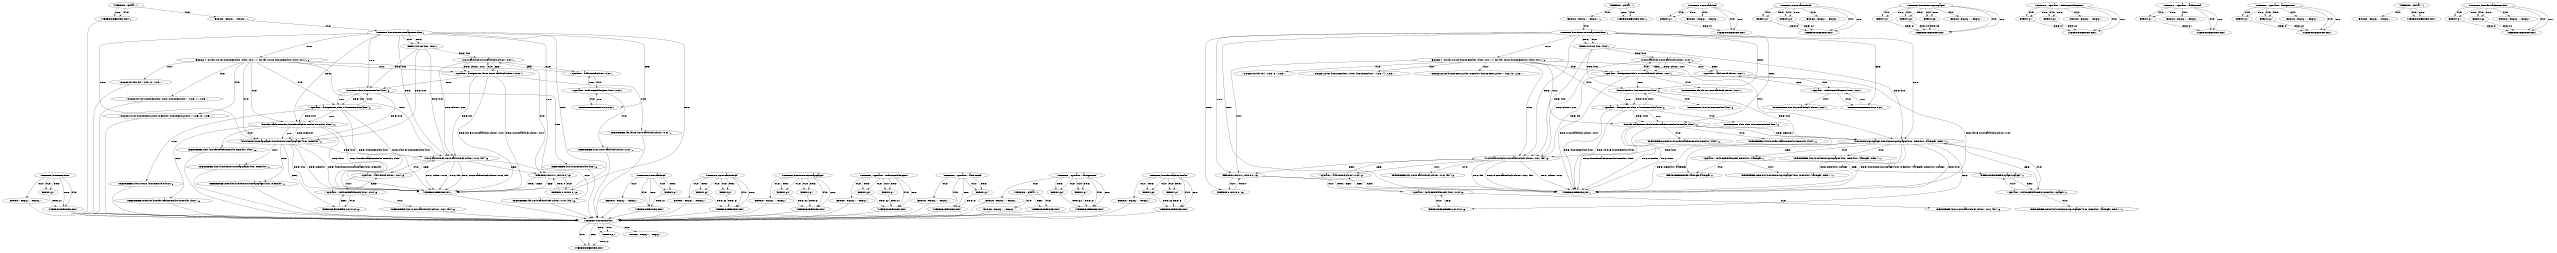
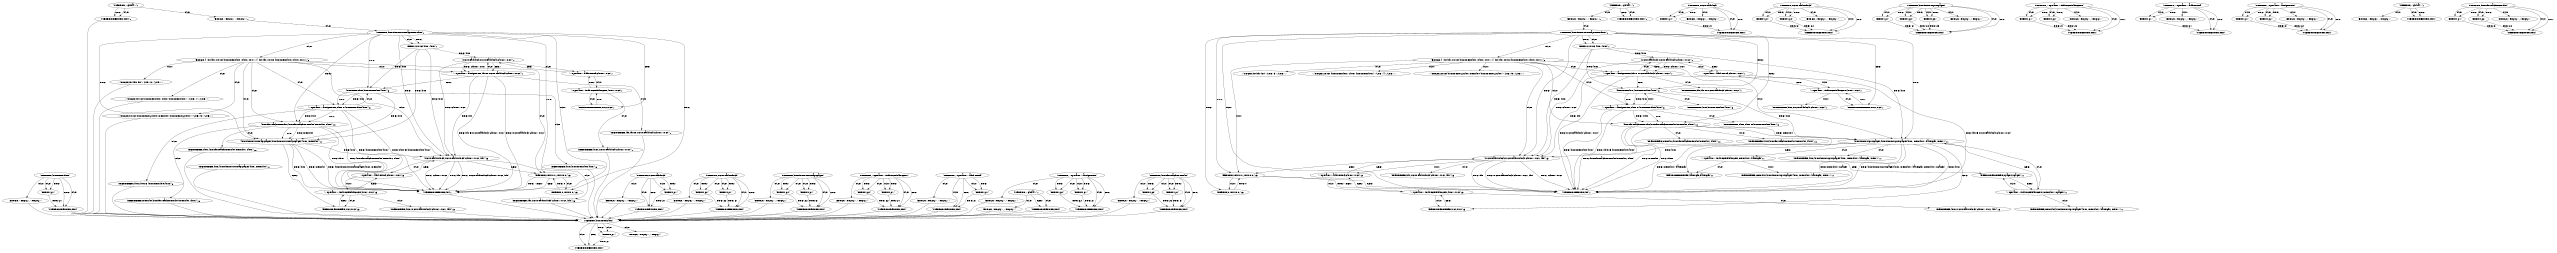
edge "(kvm_iommu_unmap_pages,kvm_iommu_unmap_pages(kvm, memslot))" -> "(IDENTIFIER,kvm,kvm_iommu_unmap_pages(kvm, memslot))": removed, label "AST:"
node "(IDENTIFIER,memslot,kvm_iommu_unmap_pages(kvm, memslot))": removed
